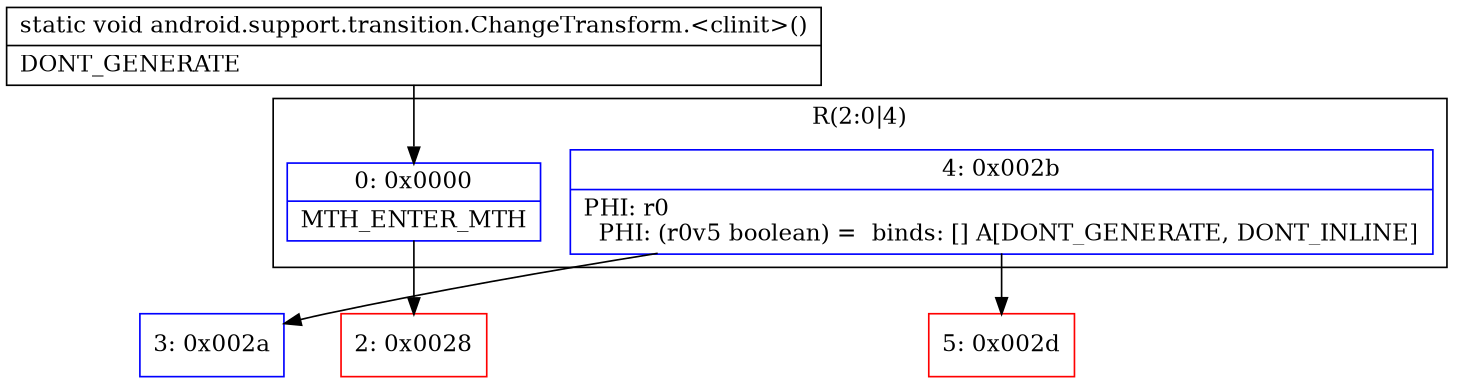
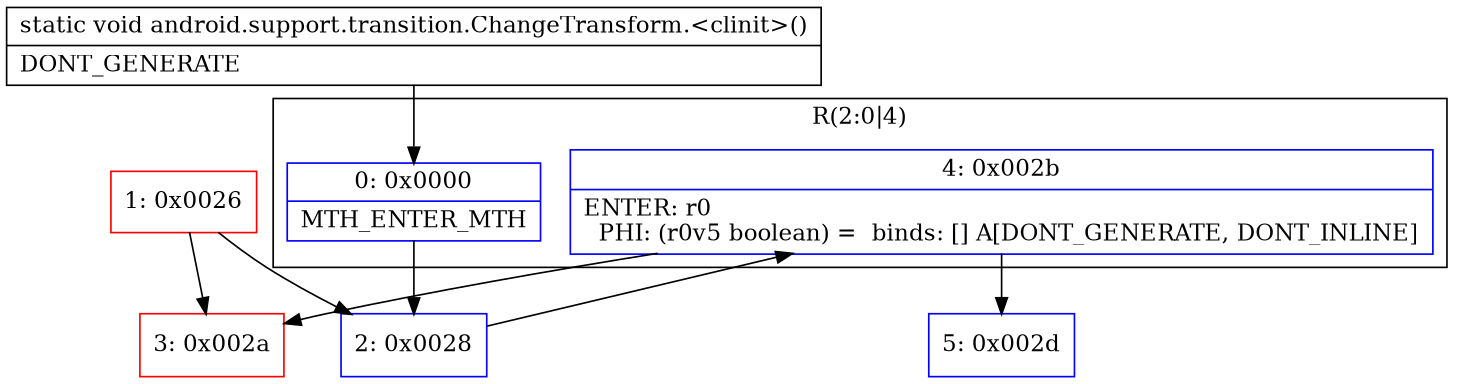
node "1: 0x0026": added
node "4: 0x002b": text "PHI: r0" -> "ENTER: r0"
edge "2: 0x0028" -> "4: 0x002b": added
node "3: 0x002a": color blue -> red
node "2: 0x0028": color red -> blue
node "5: 0x002d": color red -> blue
